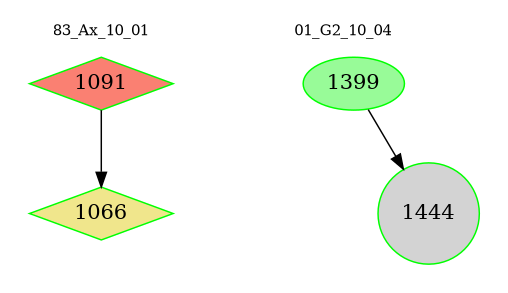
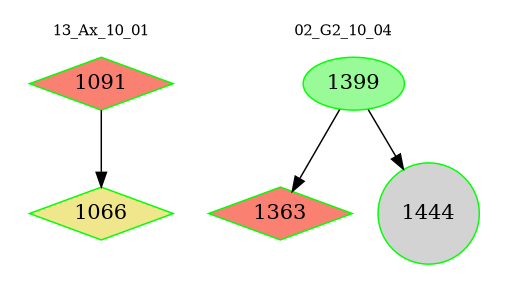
cluster "83_Ax_10_01": label "83_Ax_10_01" -> "13_Ax_10_01"
cluster "01_G2_10_04": label "01_G2_10_04" -> "02_G2_10_04"
node "1363": added
